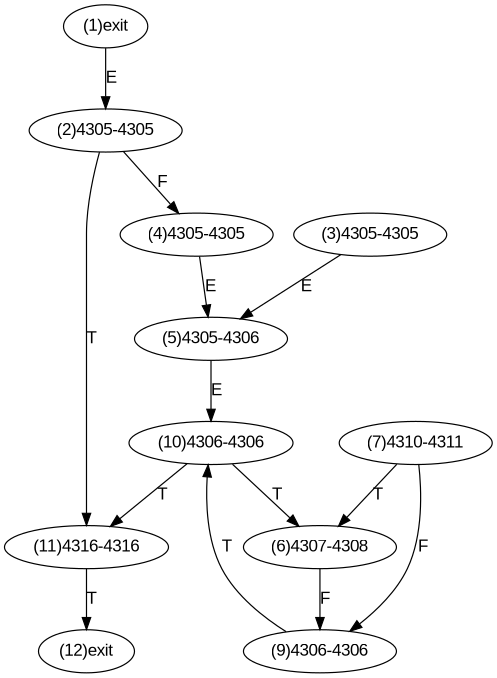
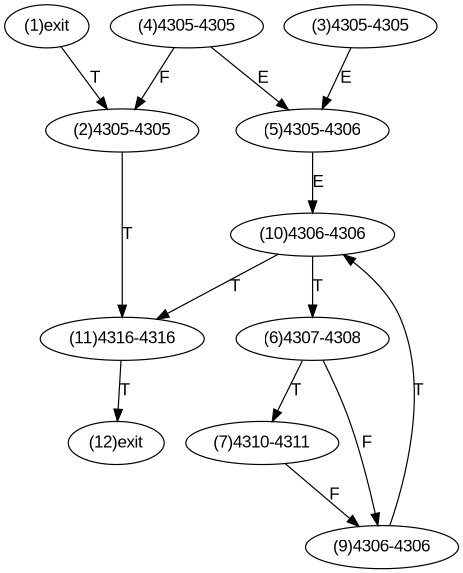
edge "(1)exit" -> "(2)4305-4305": label "E" -> "T"
edge "(2)4305-4305" -> "(4)4305-4305": reversed
edge "(7)4310-4311" -> "(6)4307-4308": reversed
